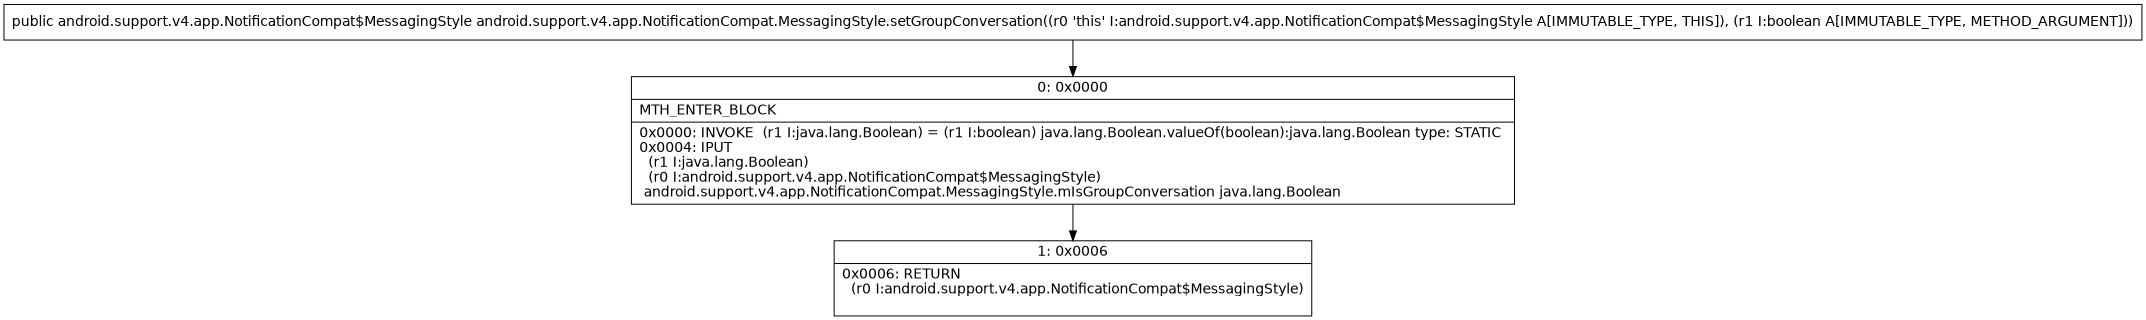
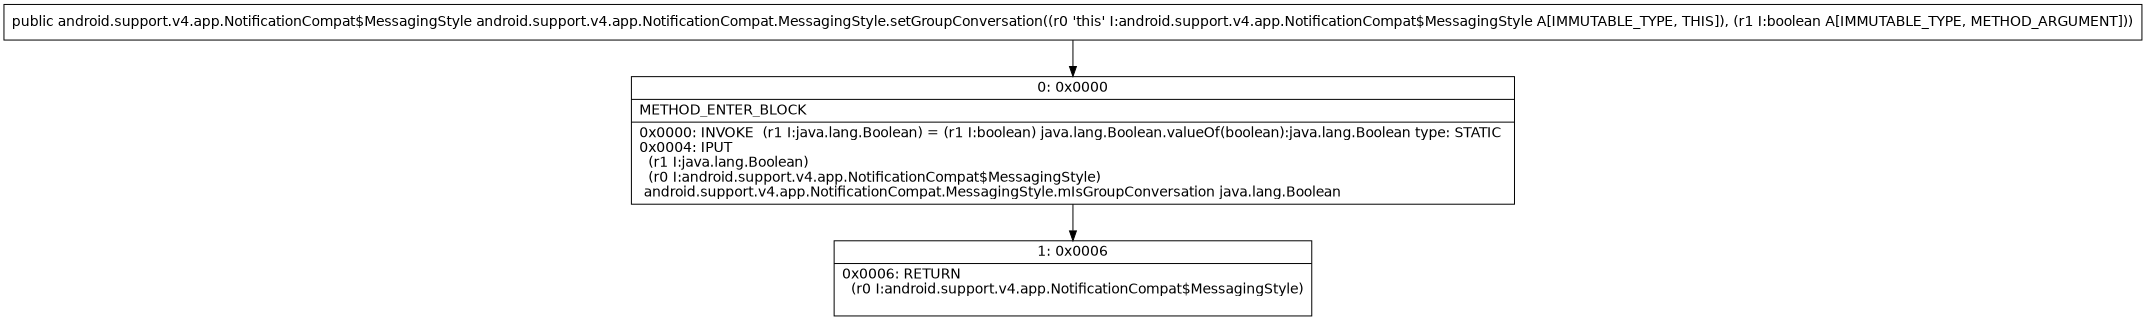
node "0: 0x0000": text "MTH_ENTER_BLOCK" -> "METHOD_ENTER_BLOCK"
